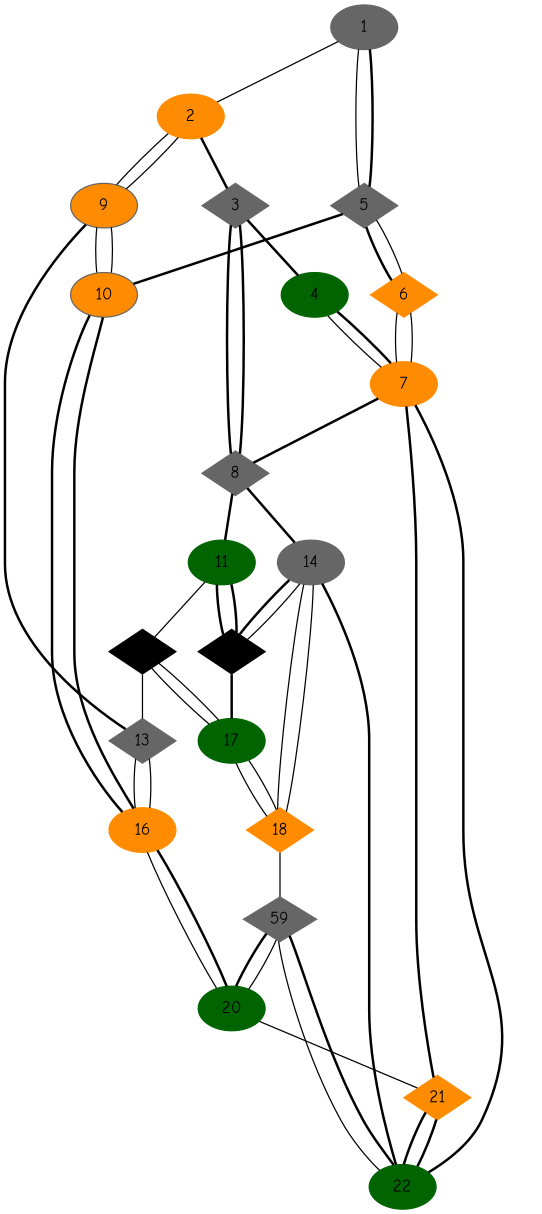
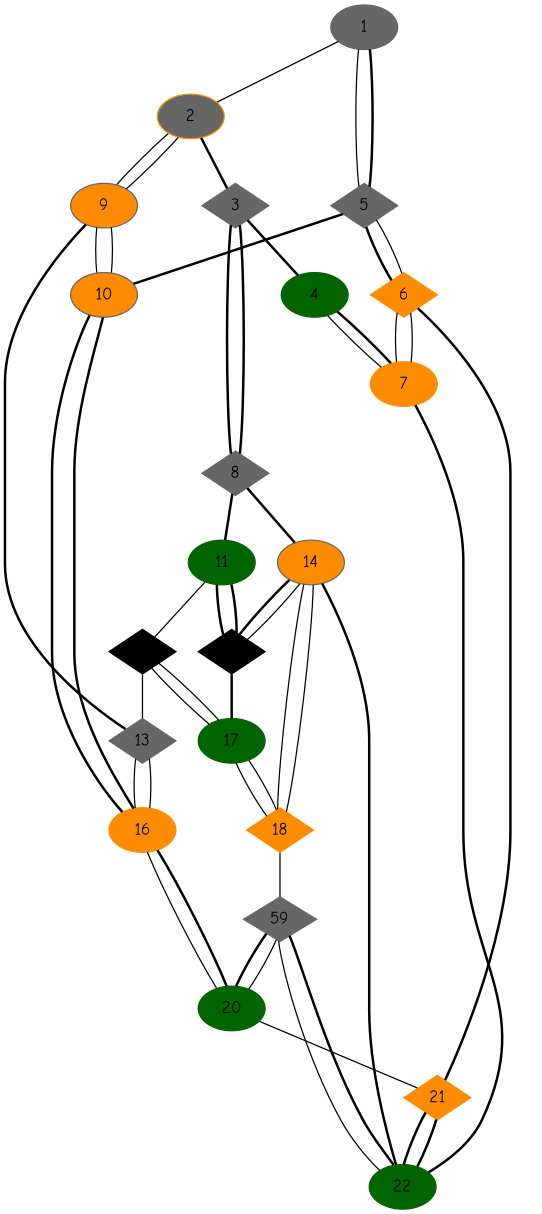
node "2": fillcolor darkorange -> gray40
edge "7" -- "8": removed
node "14": fillcolor gray40 -> darkorange
edge "7" -- "21": now "6" -- "21"
